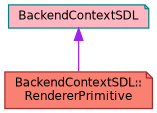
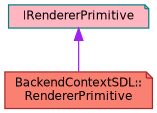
node "BackendContextSDL": label "BackendContextSDL" -> "IRendererPrimitive"
